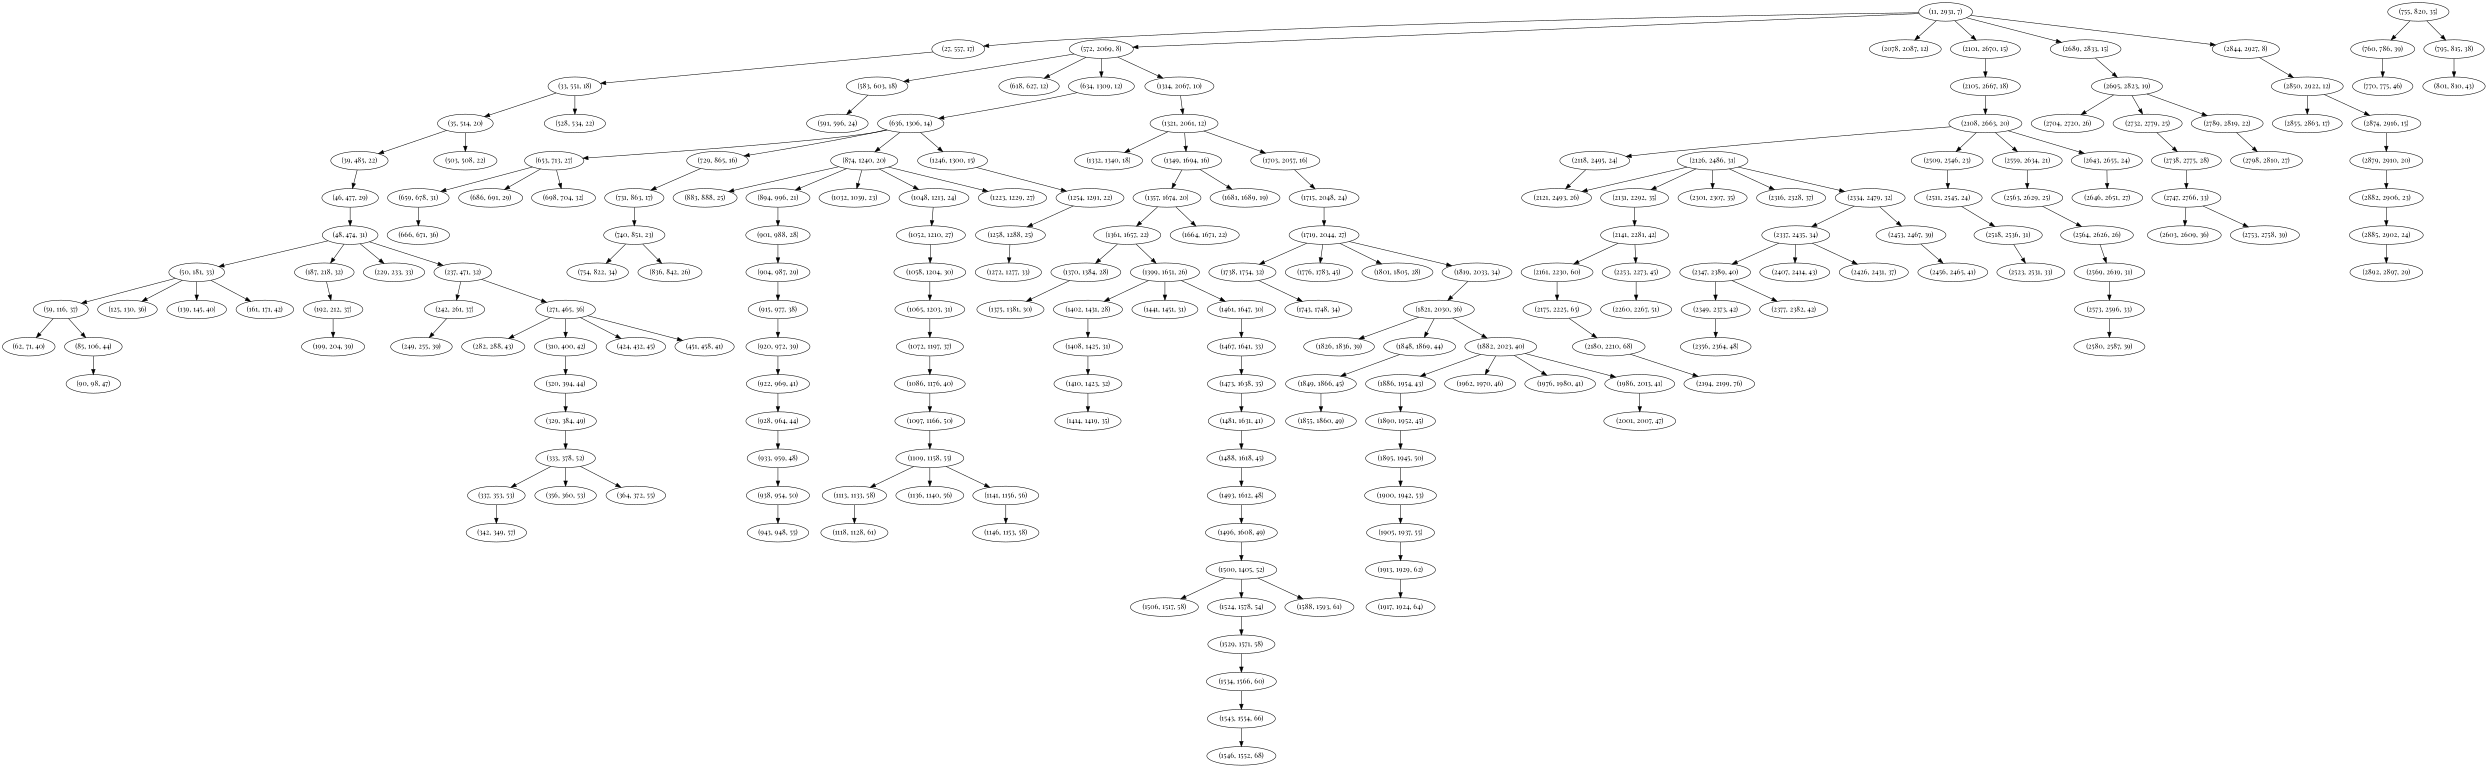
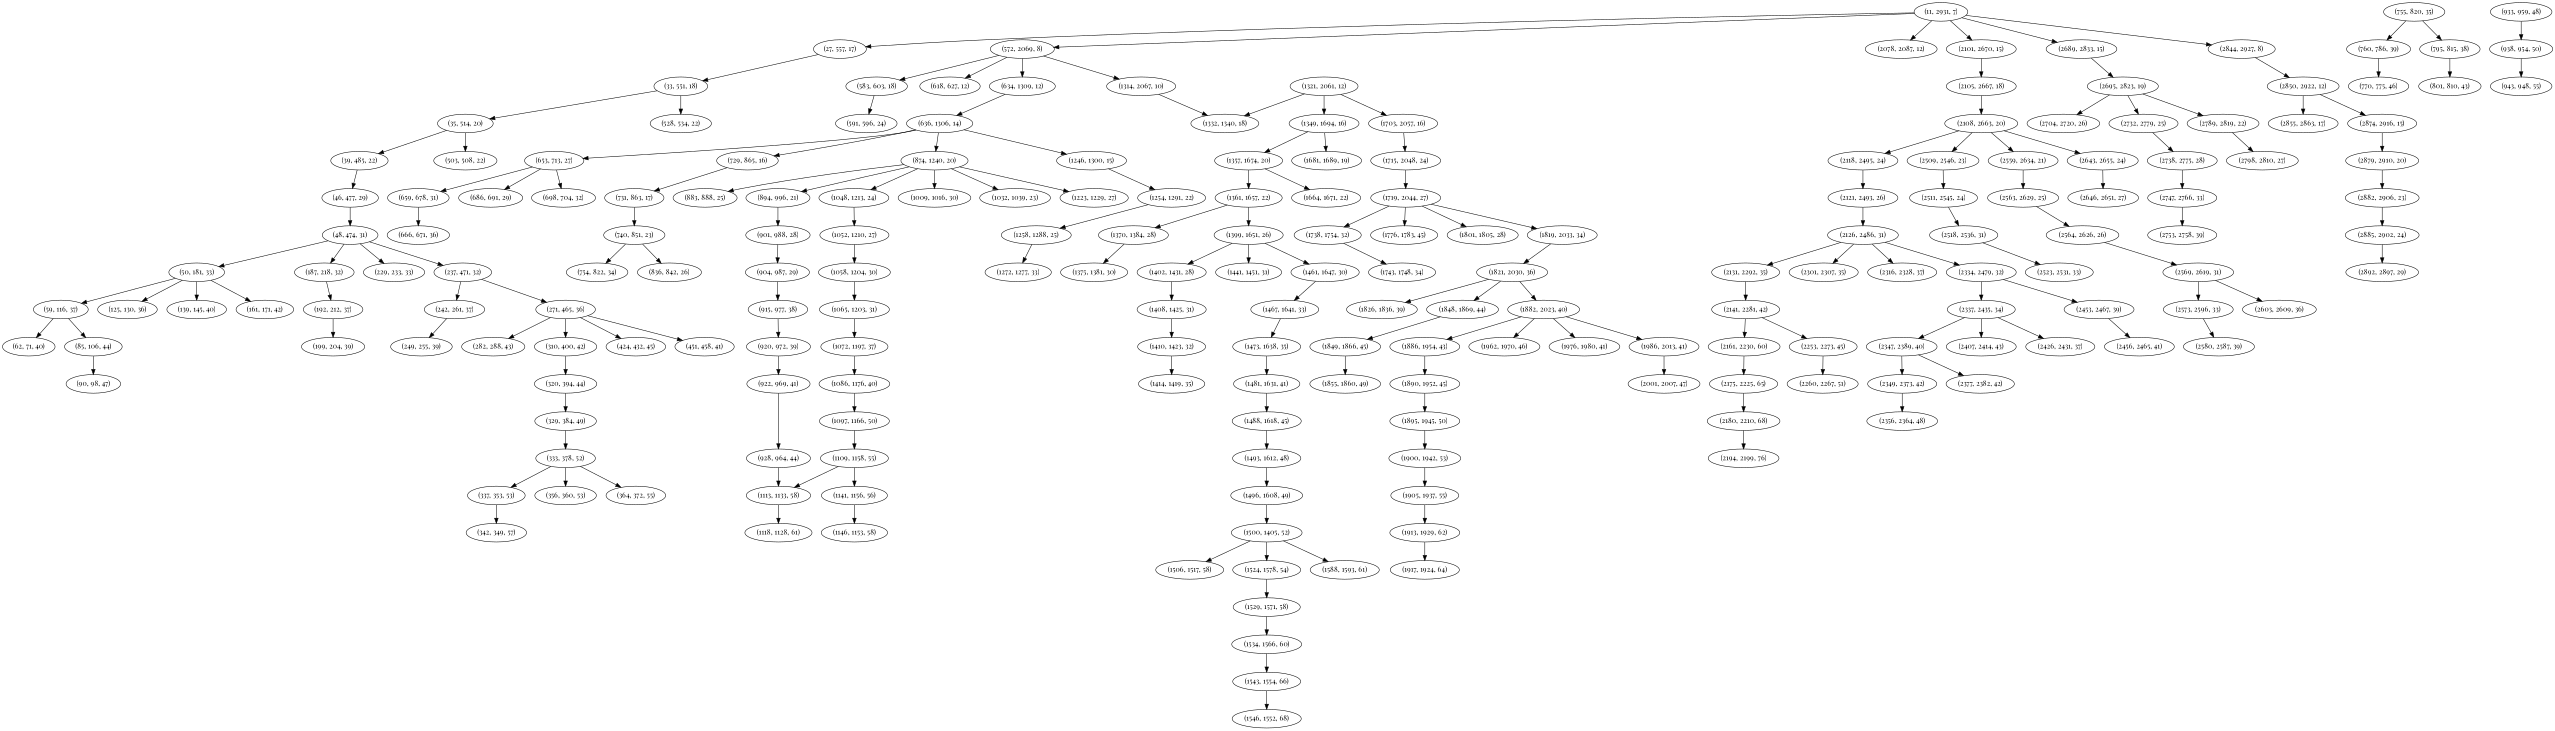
edge "(1314, 2067, 10)" -> "(1321, 2061, 12)": now "(1314, 2067, 10)" -> "(1332, 1340, 18)"
edge "(2126, 2486, 31)" -> "(2121, 2493, 26)": reversed
node "(1009, 1016, 30)": added
edge "(2747, 2766, 33)" -> "(2603, 2609, 36)": now "(2569, 2619, 31)" -> "(2603, 2609, 36)"
edge "(928, 964, 44)" -> "(933, 959, 48)": now "(928, 964, 44)" -> "(1113, 1133, 58)"
node "(1136, 1140, 56)": removed
